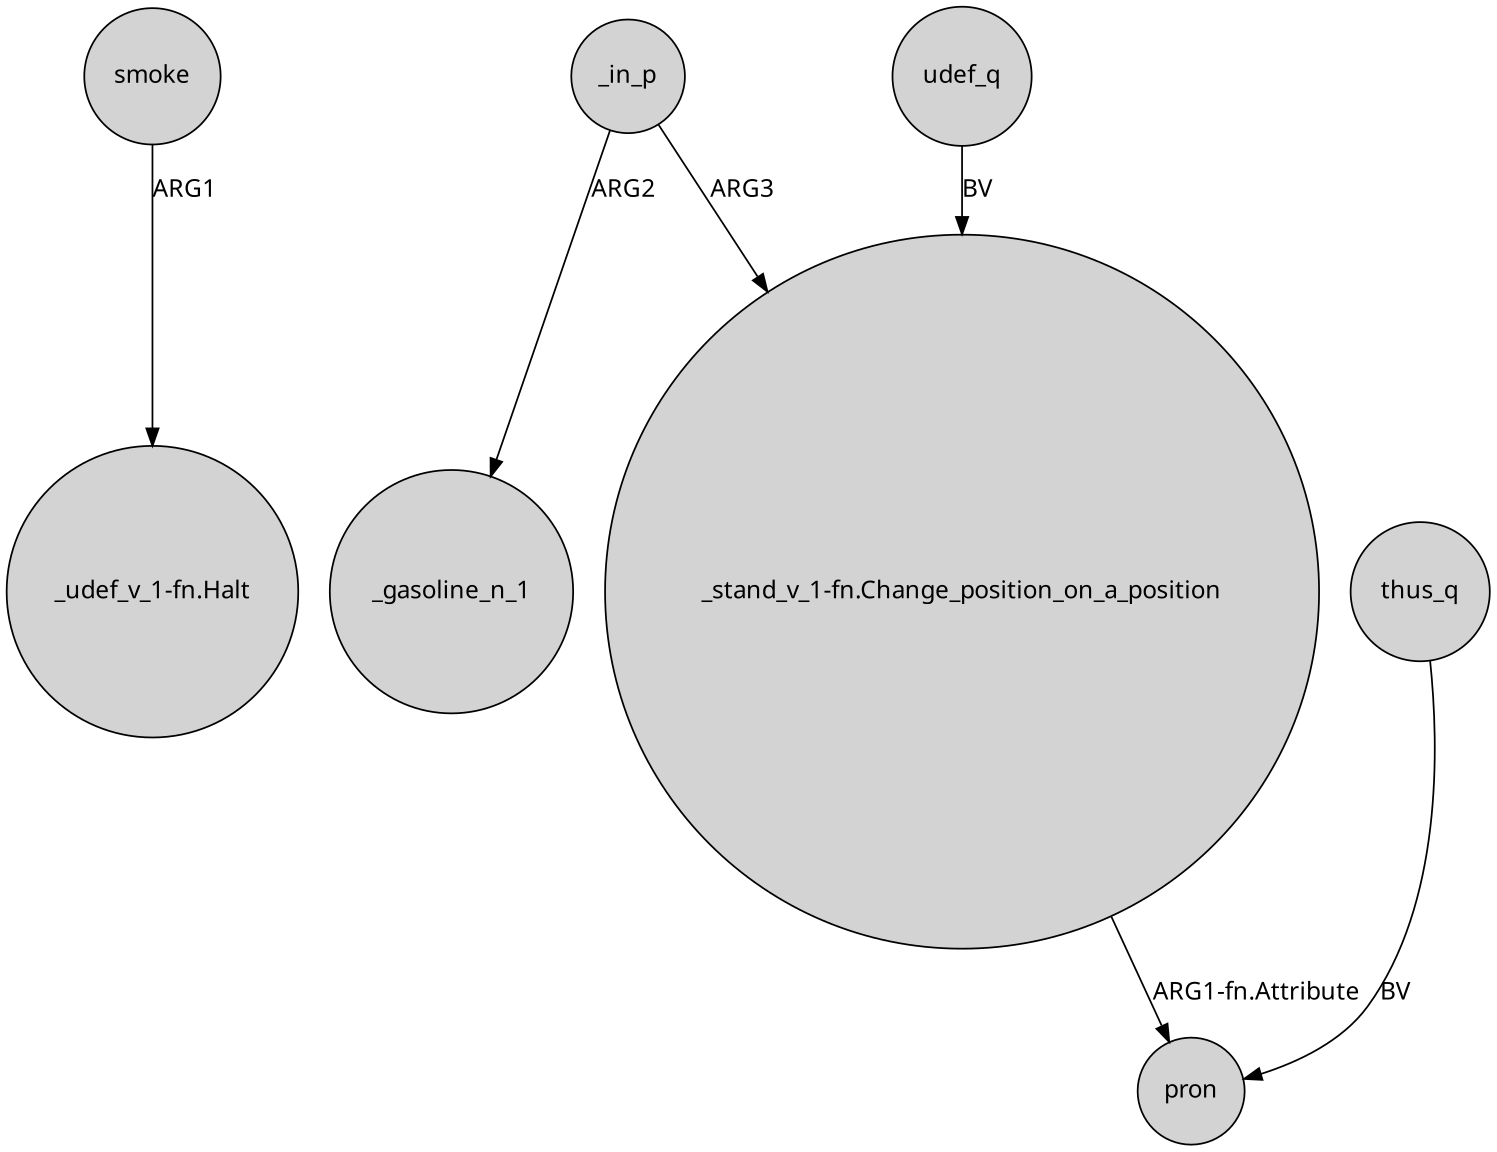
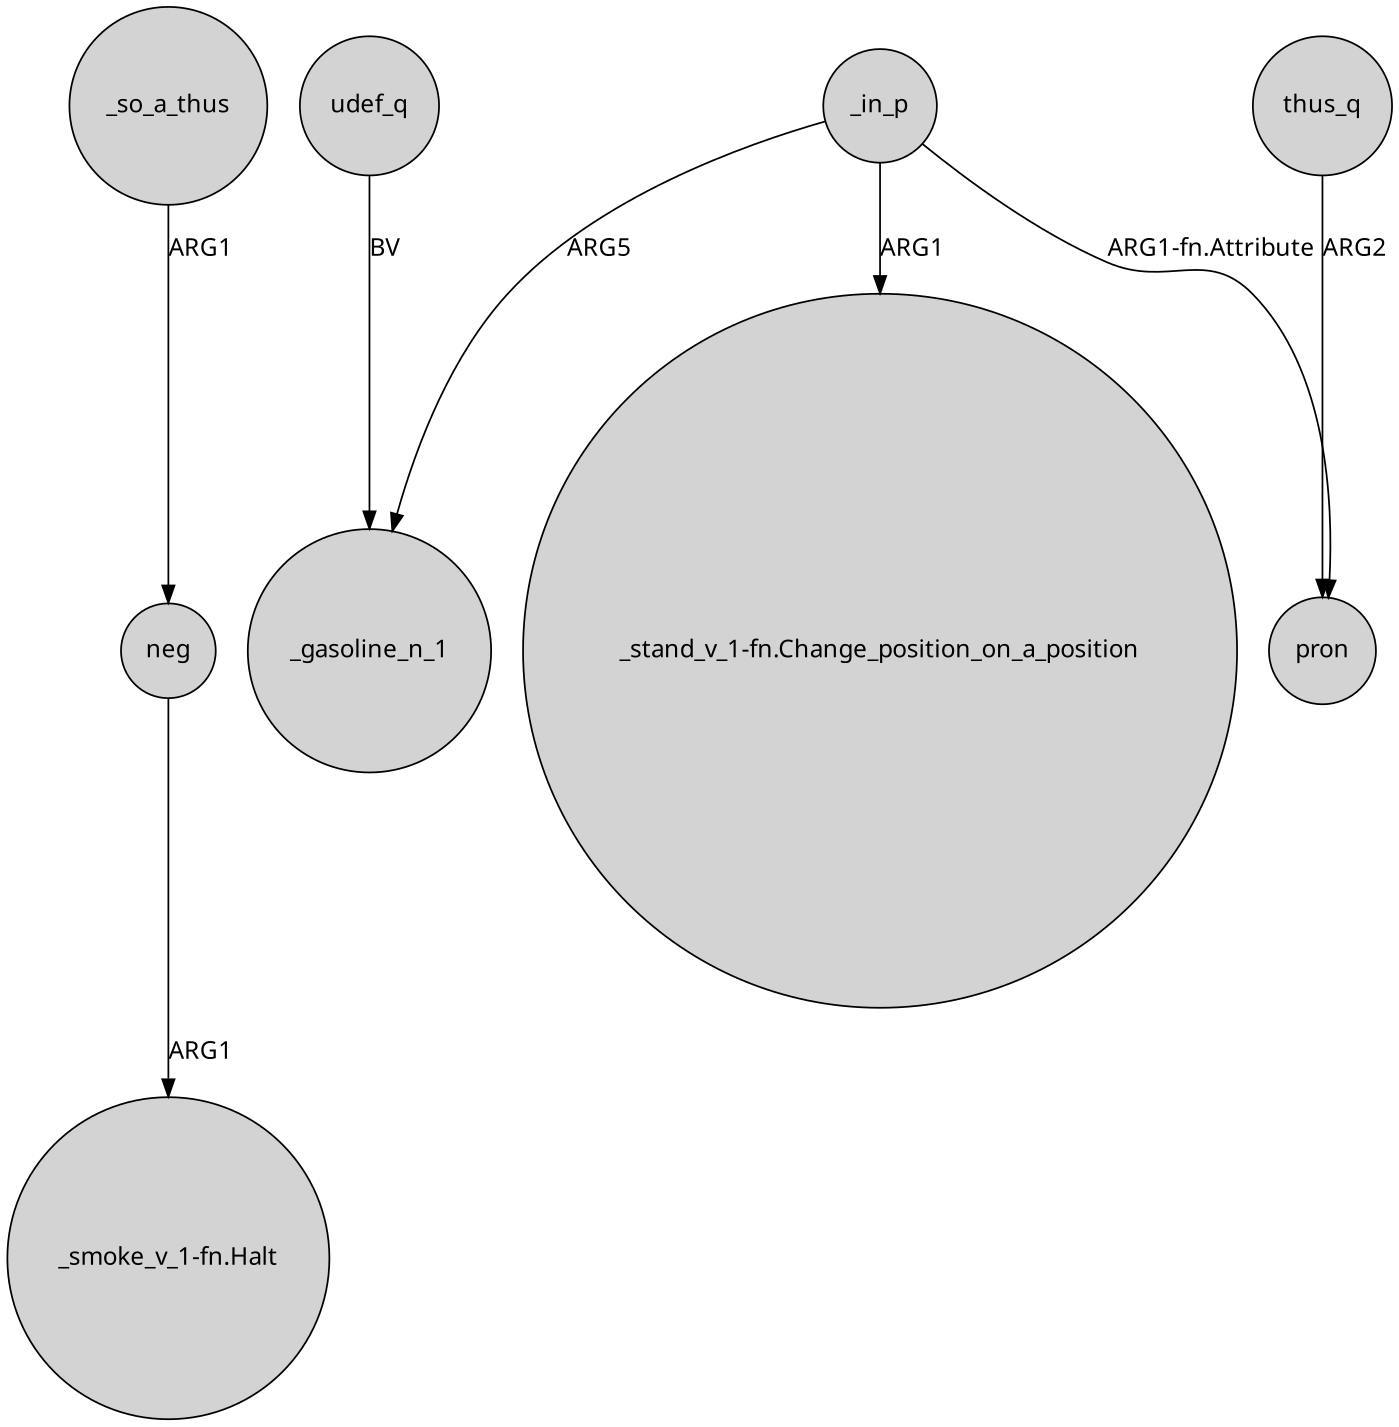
node "smoke": label "smoke" -> "neg"
node "_so_a_thus": added
edge "udef_q" -> "_stand_v_1-fn.Change_position_on_a_position": now "udef_q" -> "_gasoline_n_1"
edge "_in_p" -> "_gasoline_n_1": label "ARG2" -> "ARG5"
edge "_in_p" -> "_stand_v_1-fn.Change_position_on_a_position": label "ARG3" -> "ARG1"
node "_udef_v_1-fn.Halt": label "_udef_v_1-fn.Halt" -> "_smoke_v_1-fn.Halt"
edge "_stand_v_1-fn.Change_position_on_a_position" -> "pron": now "_in_p" -> "pron"
edge "thus_q" -> "pron": label "BV" -> "ARG2"
